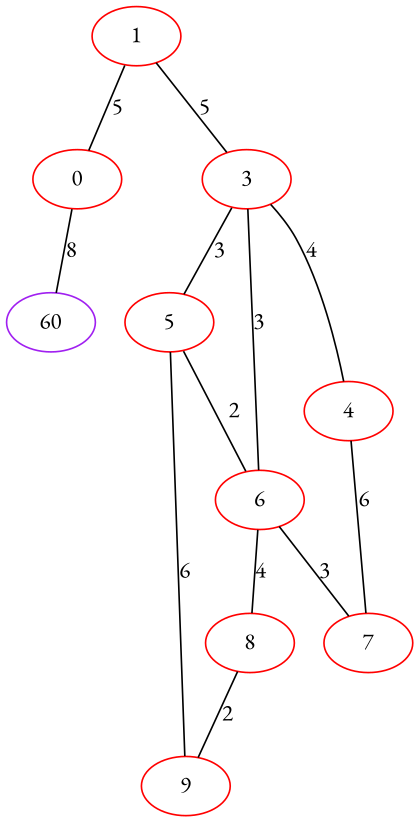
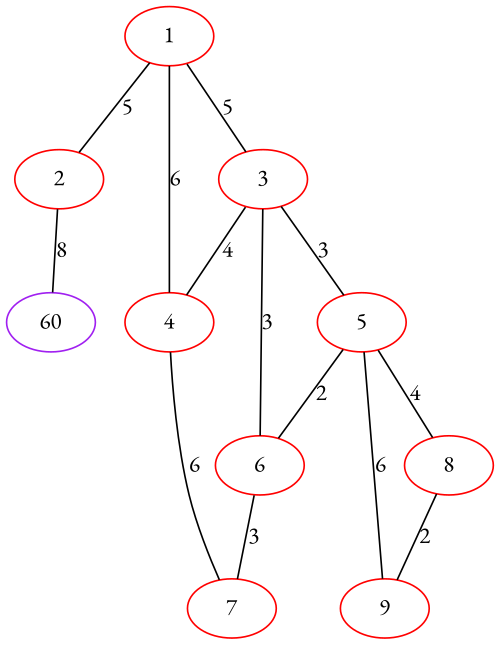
node "0": label "0" -> "2"
edge "1" -- "4": added, label "6"
edge "6" -- "8": now "5" -- "8"
